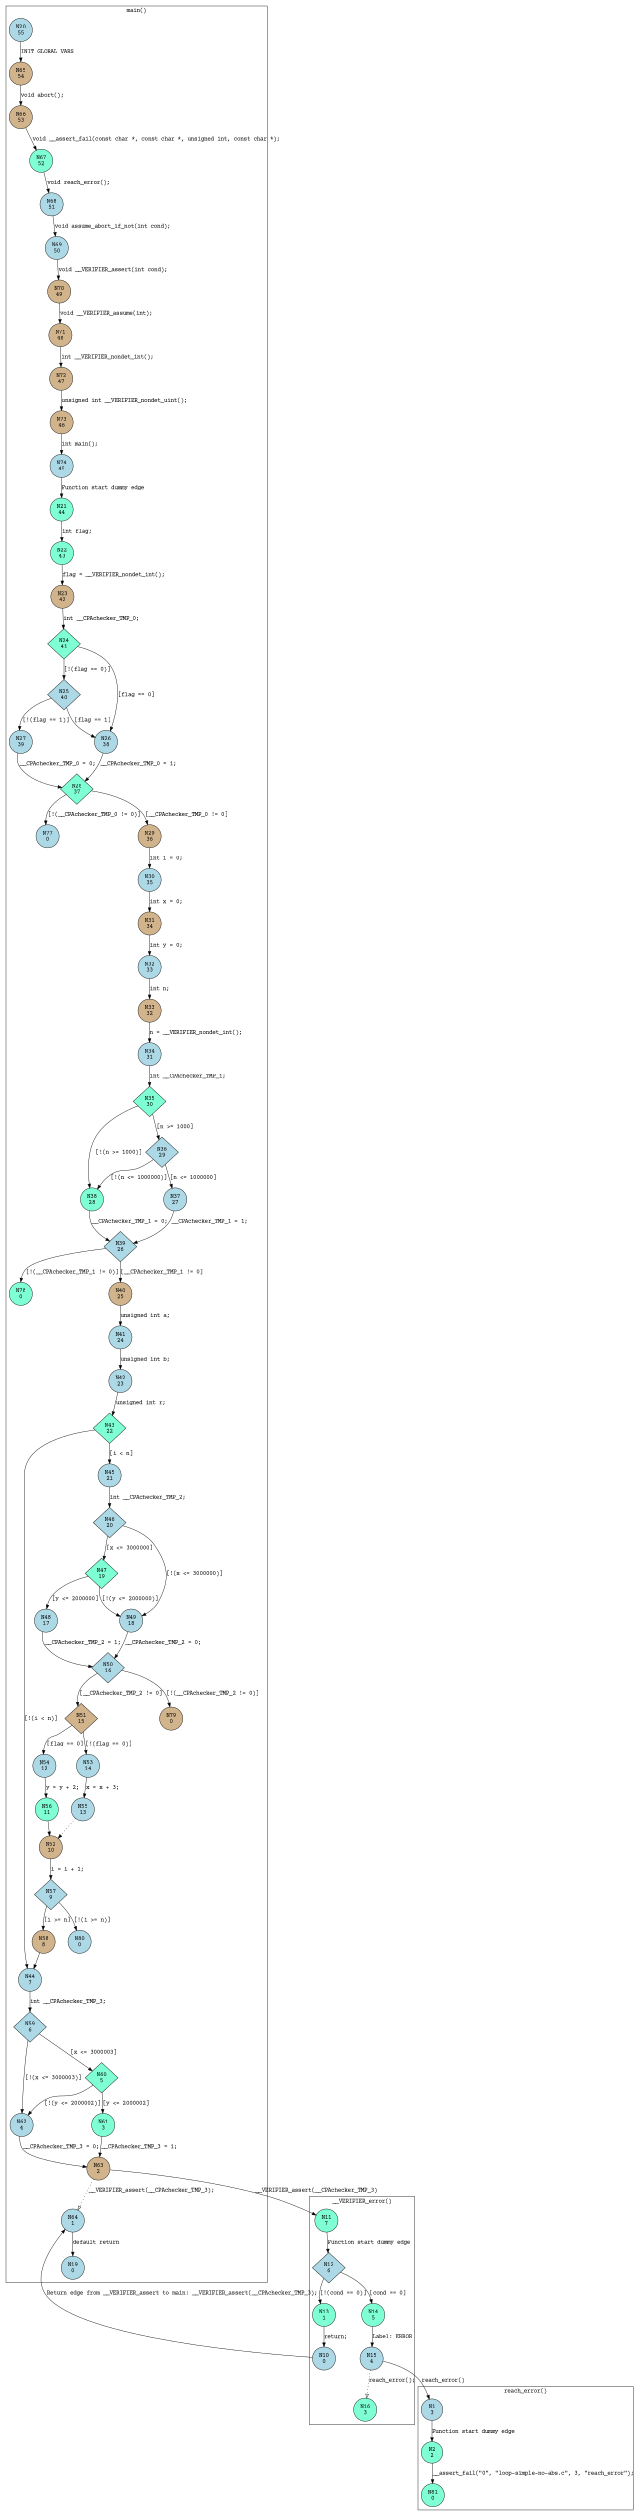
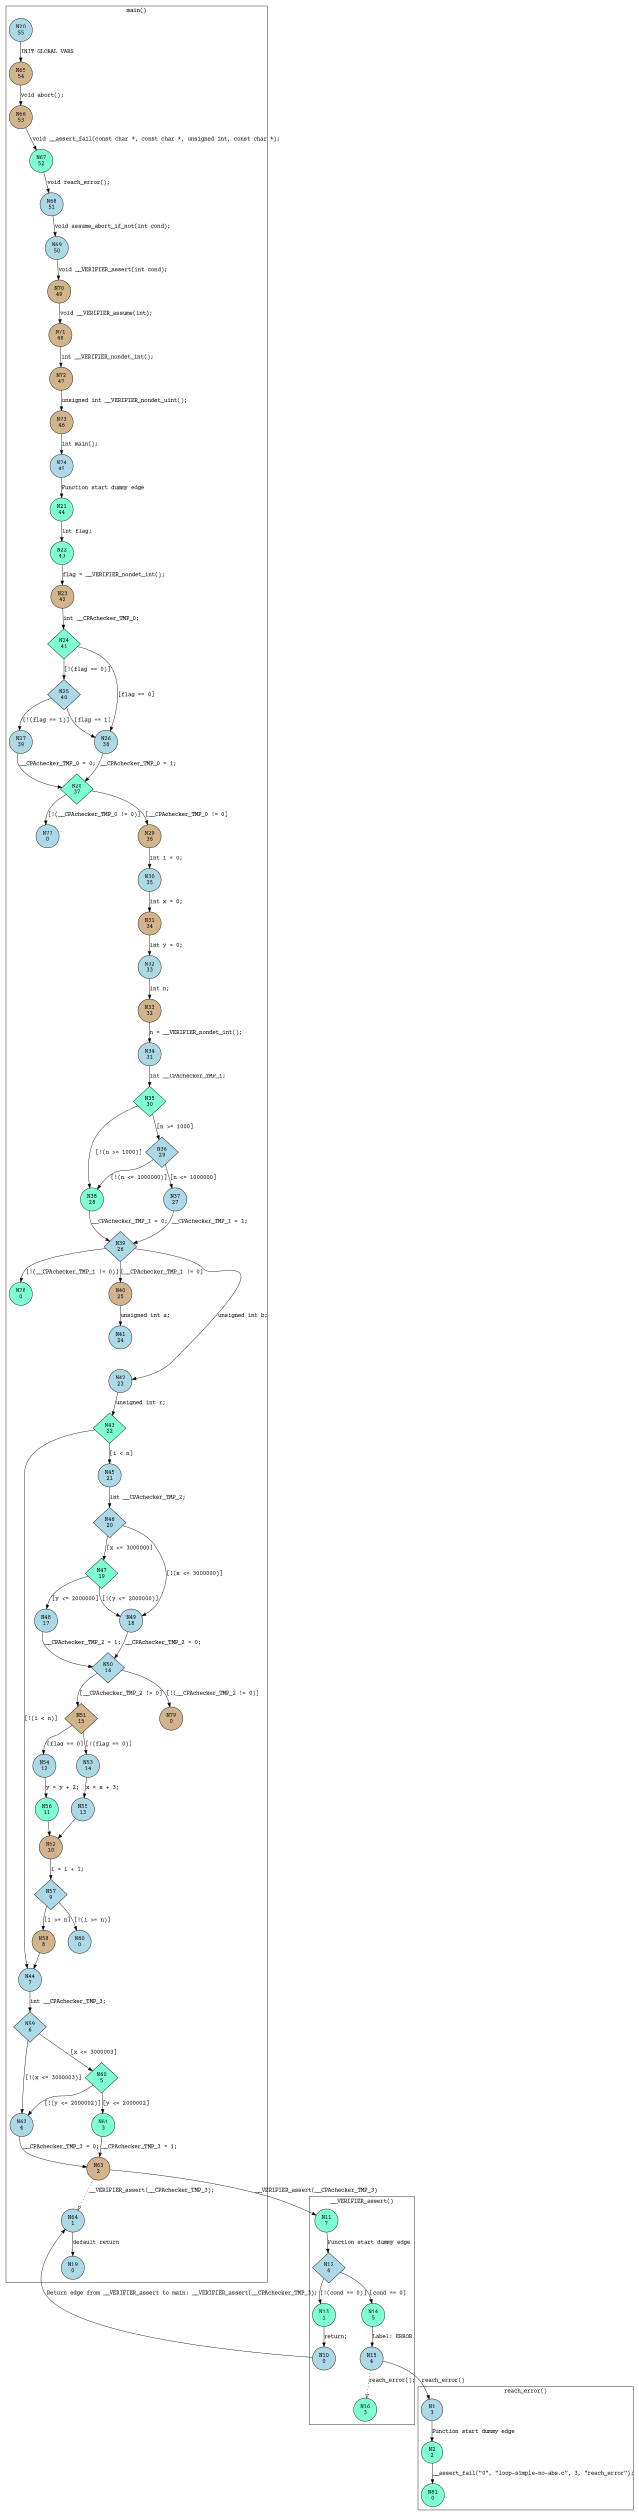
edge "N41 24" -> "N42 23": now "N39 26" -> "N42 23"
edge "N55 13" -> "N52 10": style dotted -> solid
cluster "__VERIFIER_error()": label "__VERIFIER_error()" -> "__VERIFIER_assert()"
